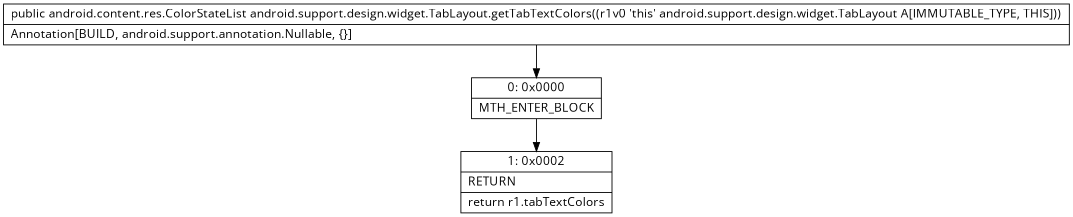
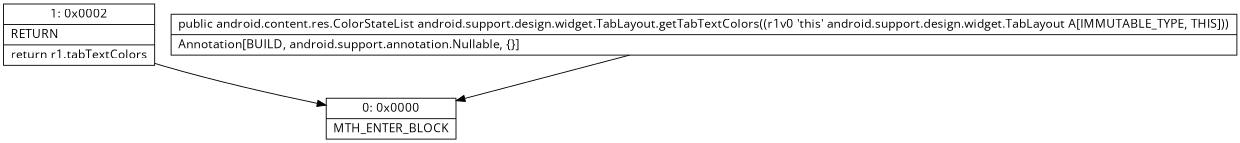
edge "0: 0x0000" -> "1: 0x0002": reversed
